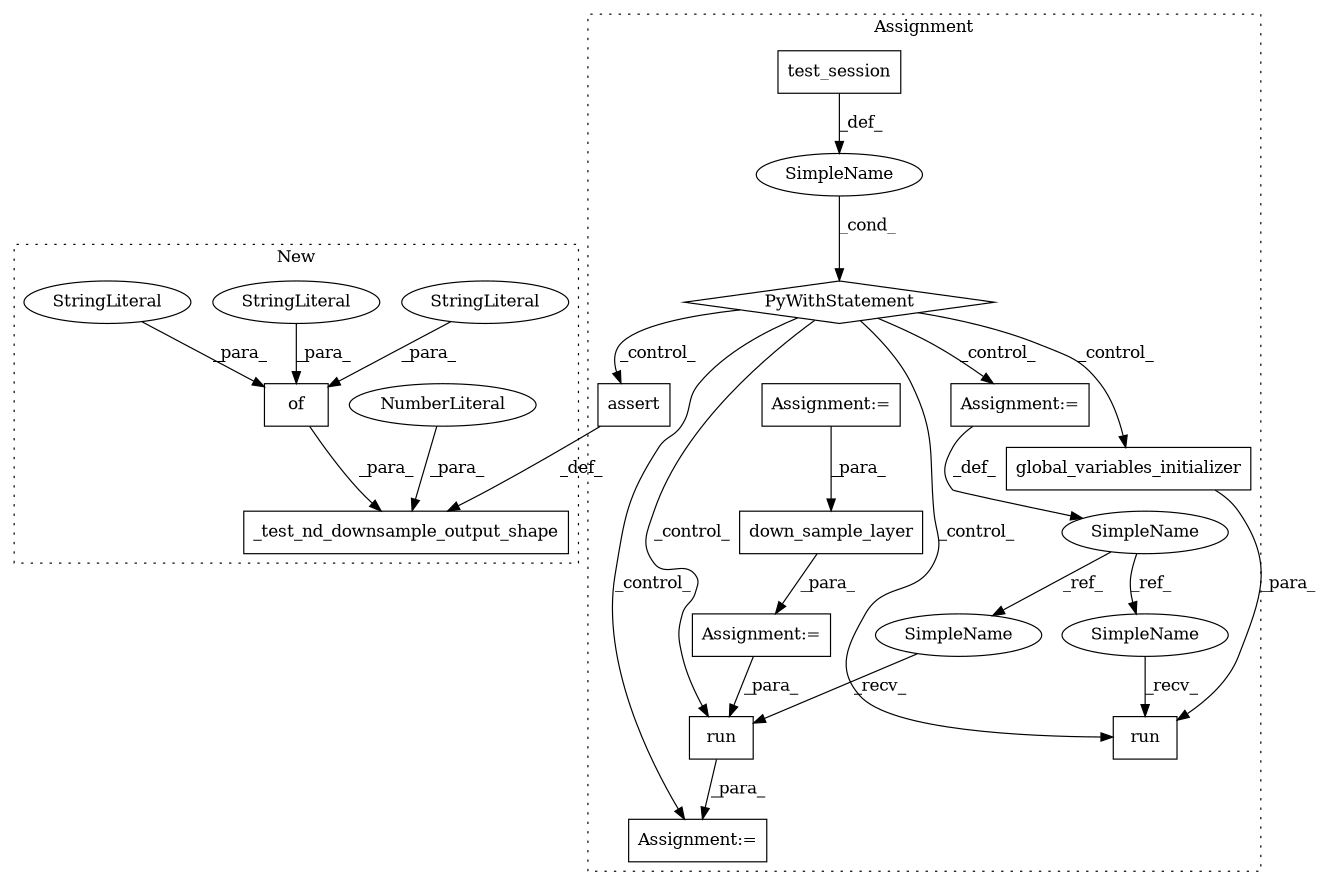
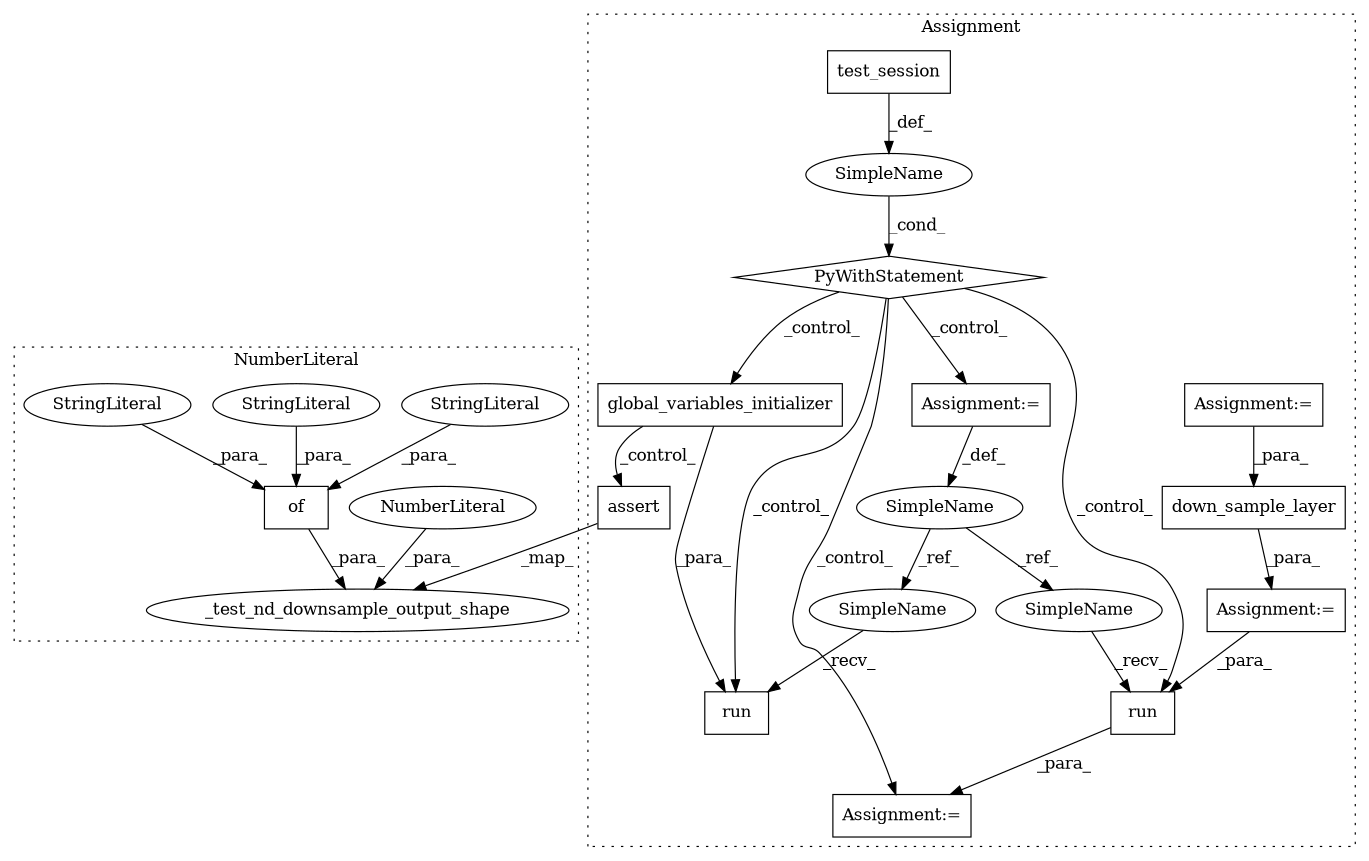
cluster "New": label "New" -> "NumberLiteral"
edge "PyWithStatement" -> "assert": now "global_variables_initializer" -> "assert"
edge "assert" -> "_test_nd_downsample_output_shape": label "_def_" -> "_map_"
node "_test_nd_downsample_output_shape": shape box -> ellipse
